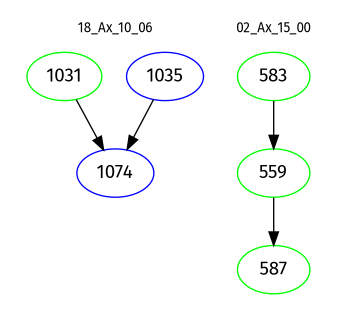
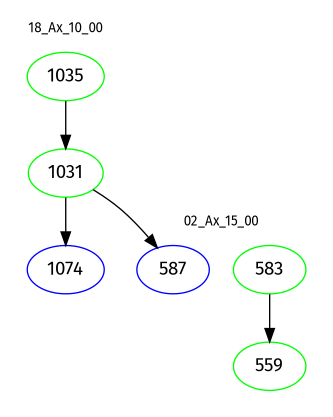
cluster "18_Ax_10_06": label "18_Ax_10_06" -> "18_Ax_10_00"
node "1035": color blue -> green
edge "1035" -> "1074": now "1035" -> "1031"
edge "559" -> "587": now "1031" -> "587"
node "587": color green -> blue
